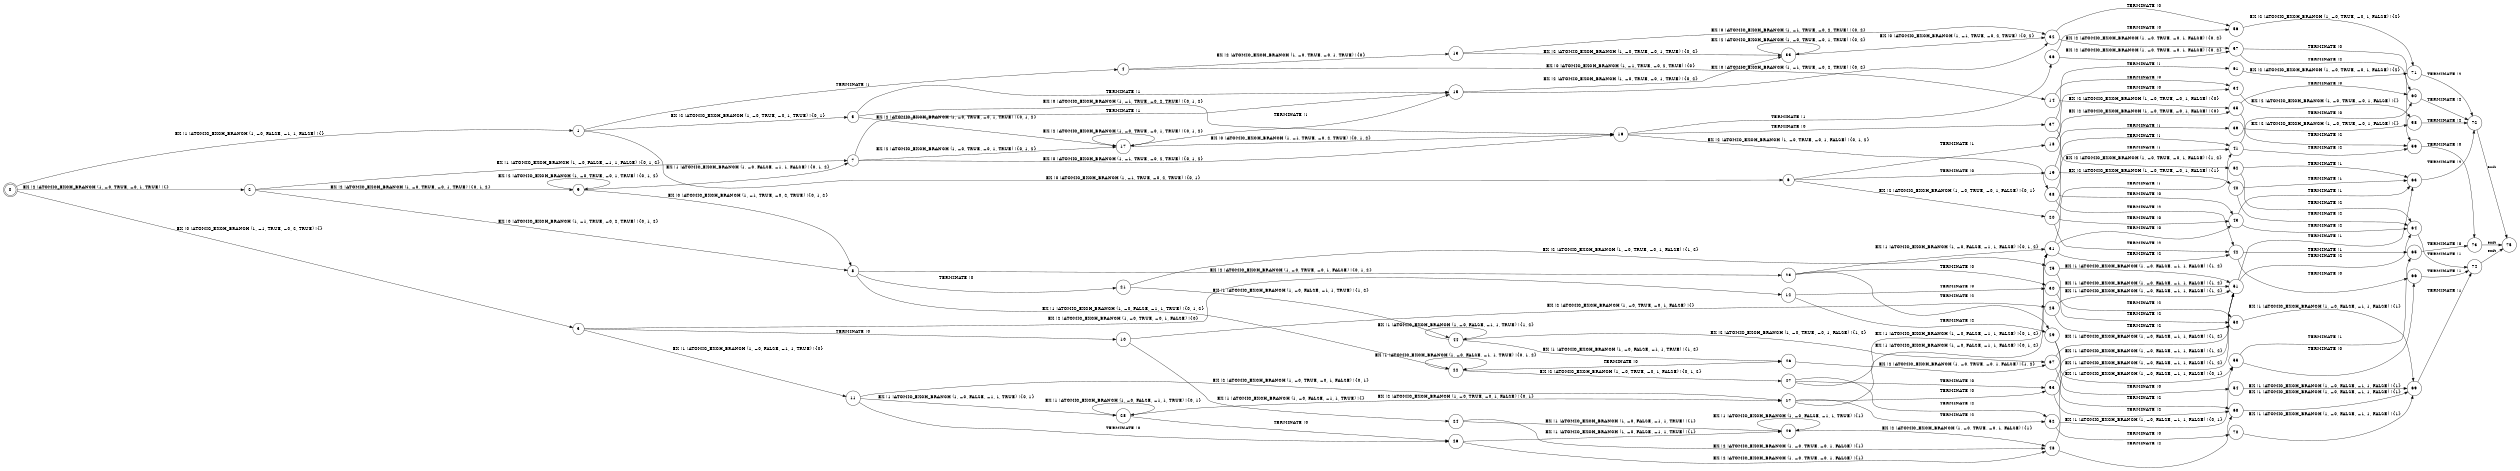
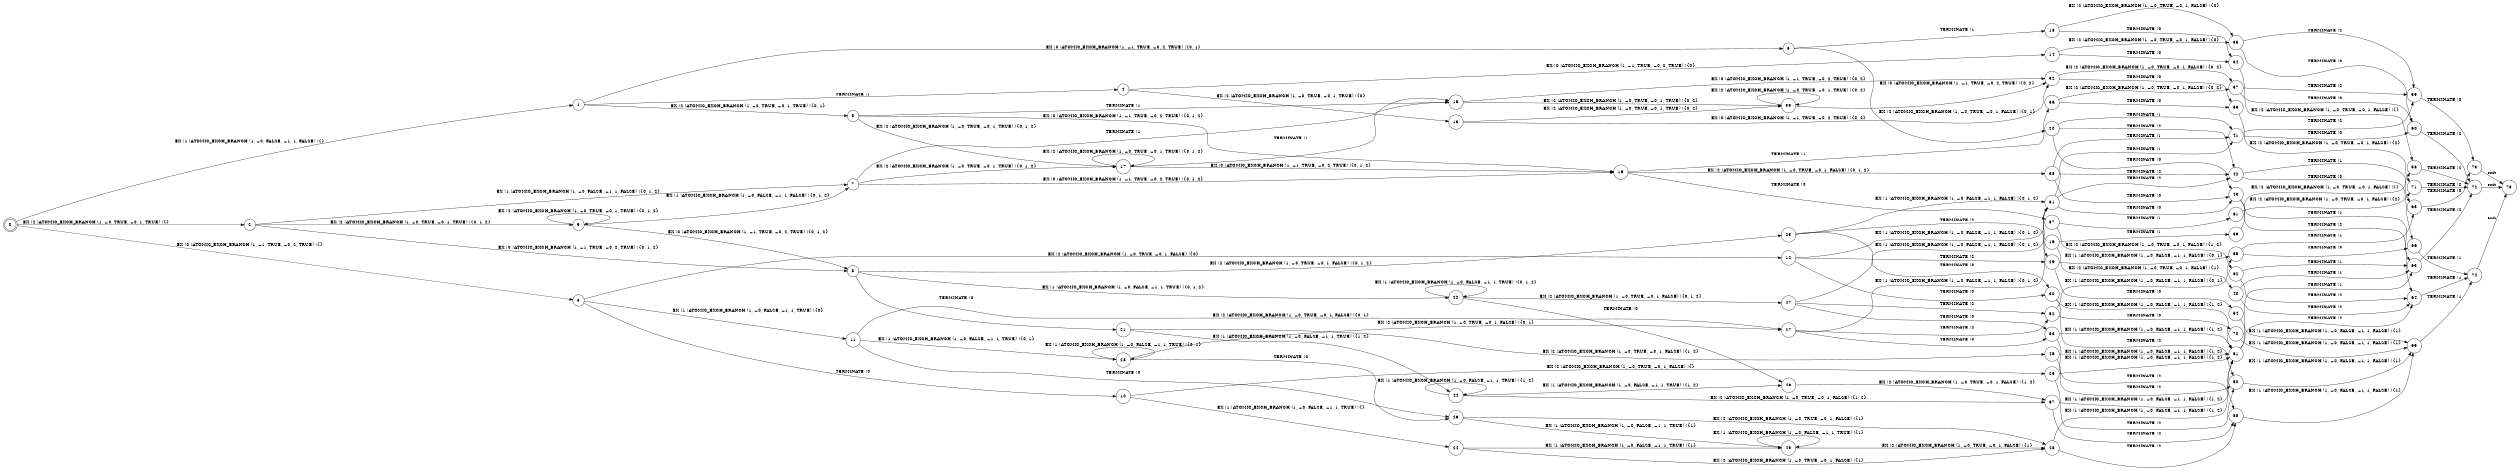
edge "6" -> "19": removed, label "TERMINATE !0"
edge "12" -> "31": added, label "EX !1 !ATOMIC_EXCH_BRANCH (1, +0, FALSE, +1, 1, FALSE) !{0, 1, 2}"
